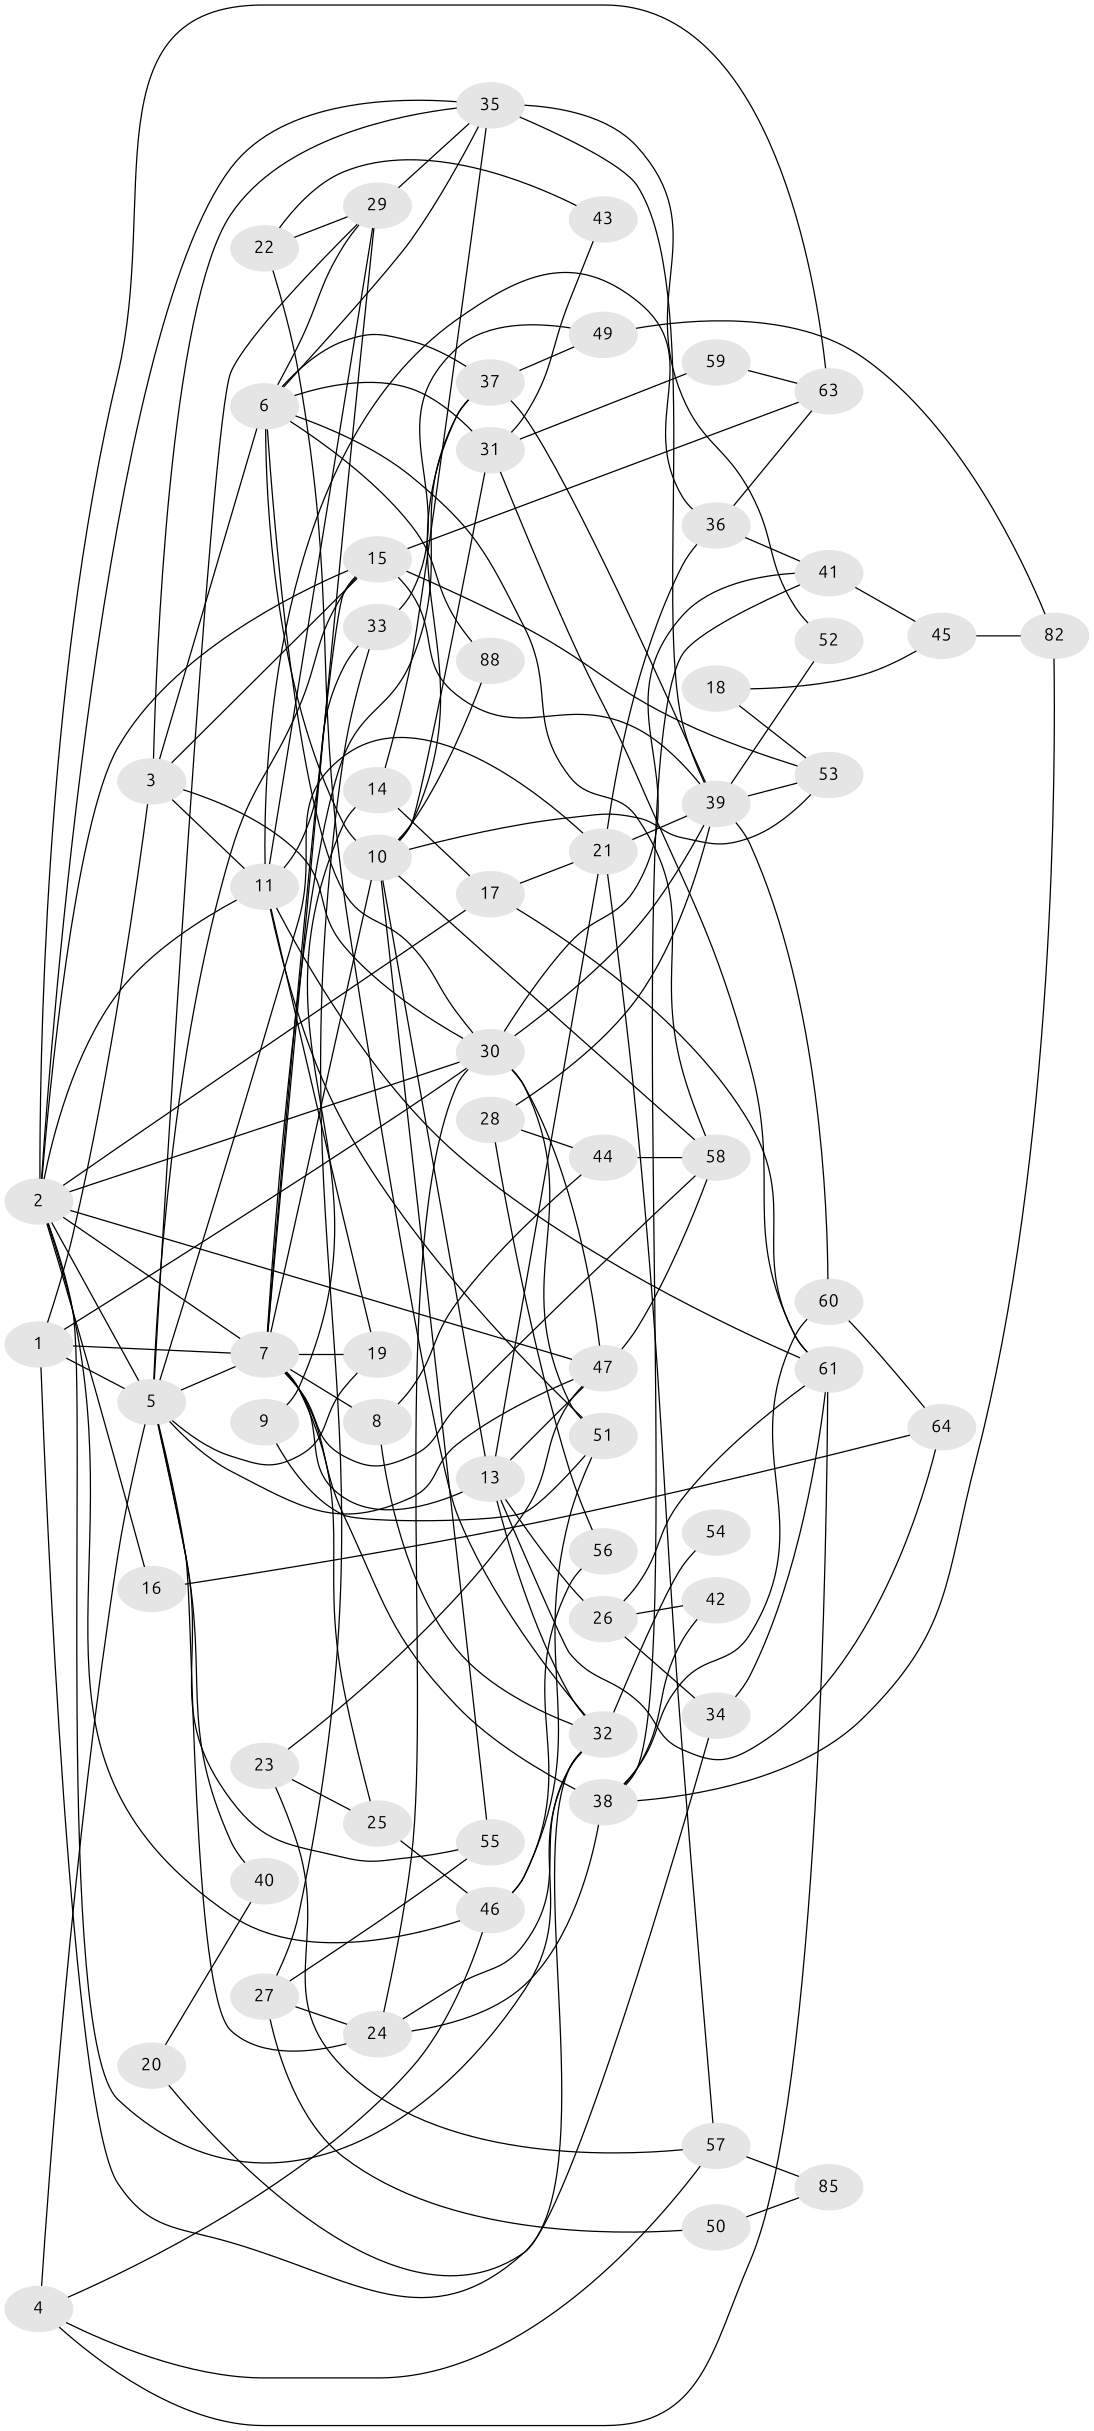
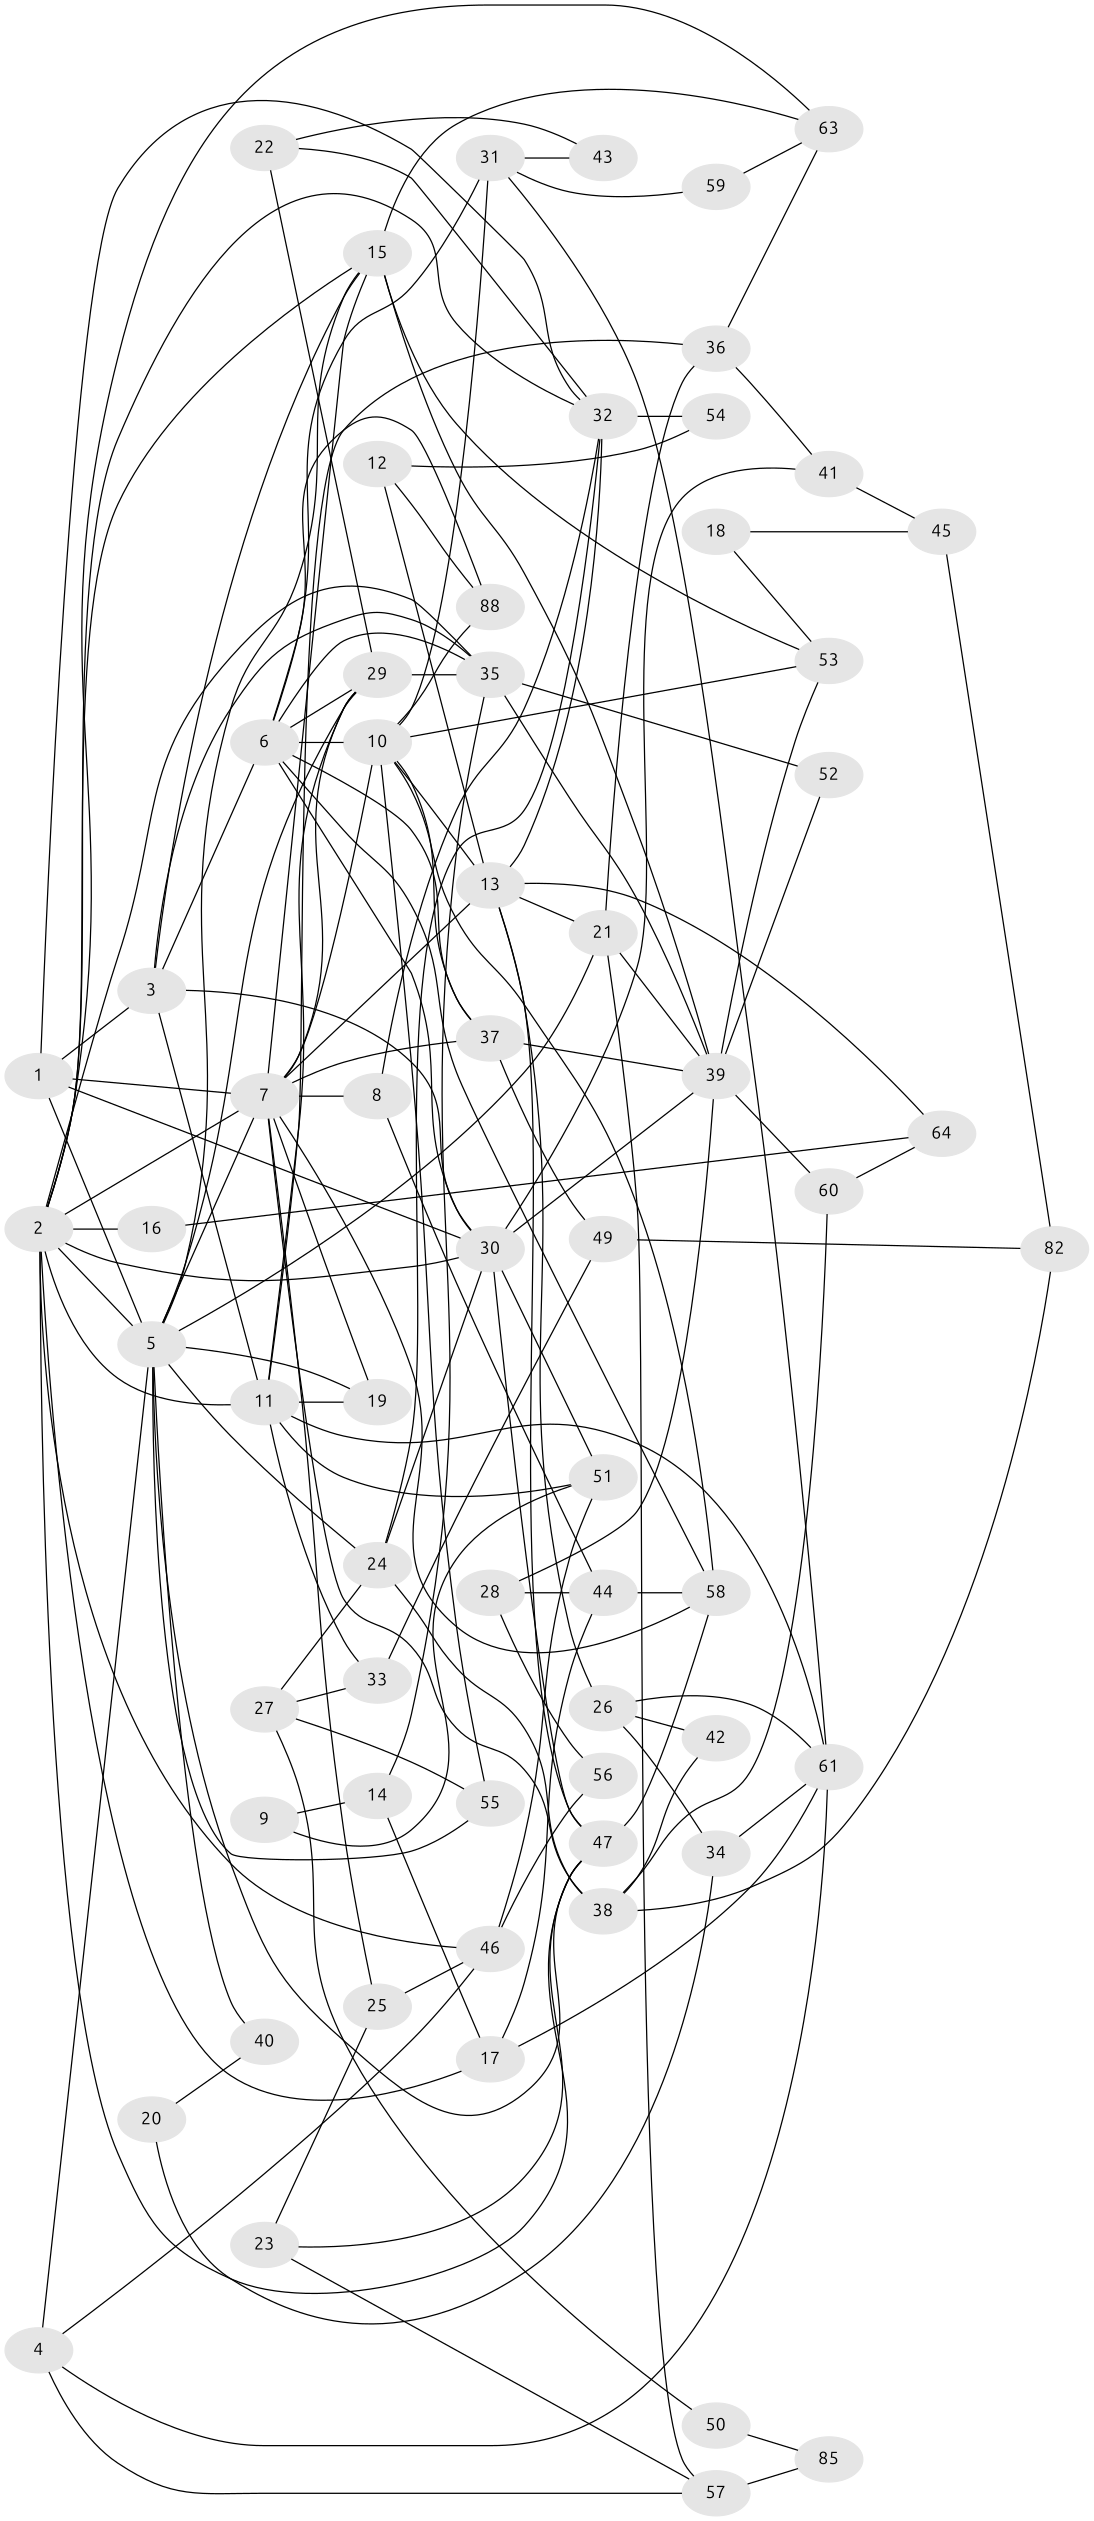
node "12": added
edge "21" -- "17": now "44" -- "17"
edge "41" -- "38": removed
